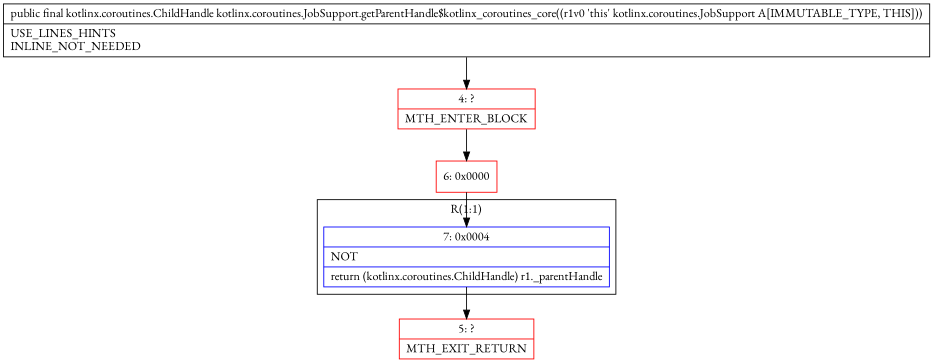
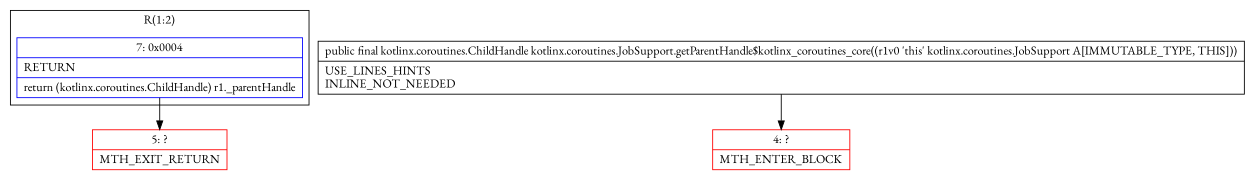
node "6: 0x0000": removed
cluster "R(1:1)": label "R(1:1)" -> "R(1:2)"
node "7: 0x0004": text "NOT" -> "RETURN"
